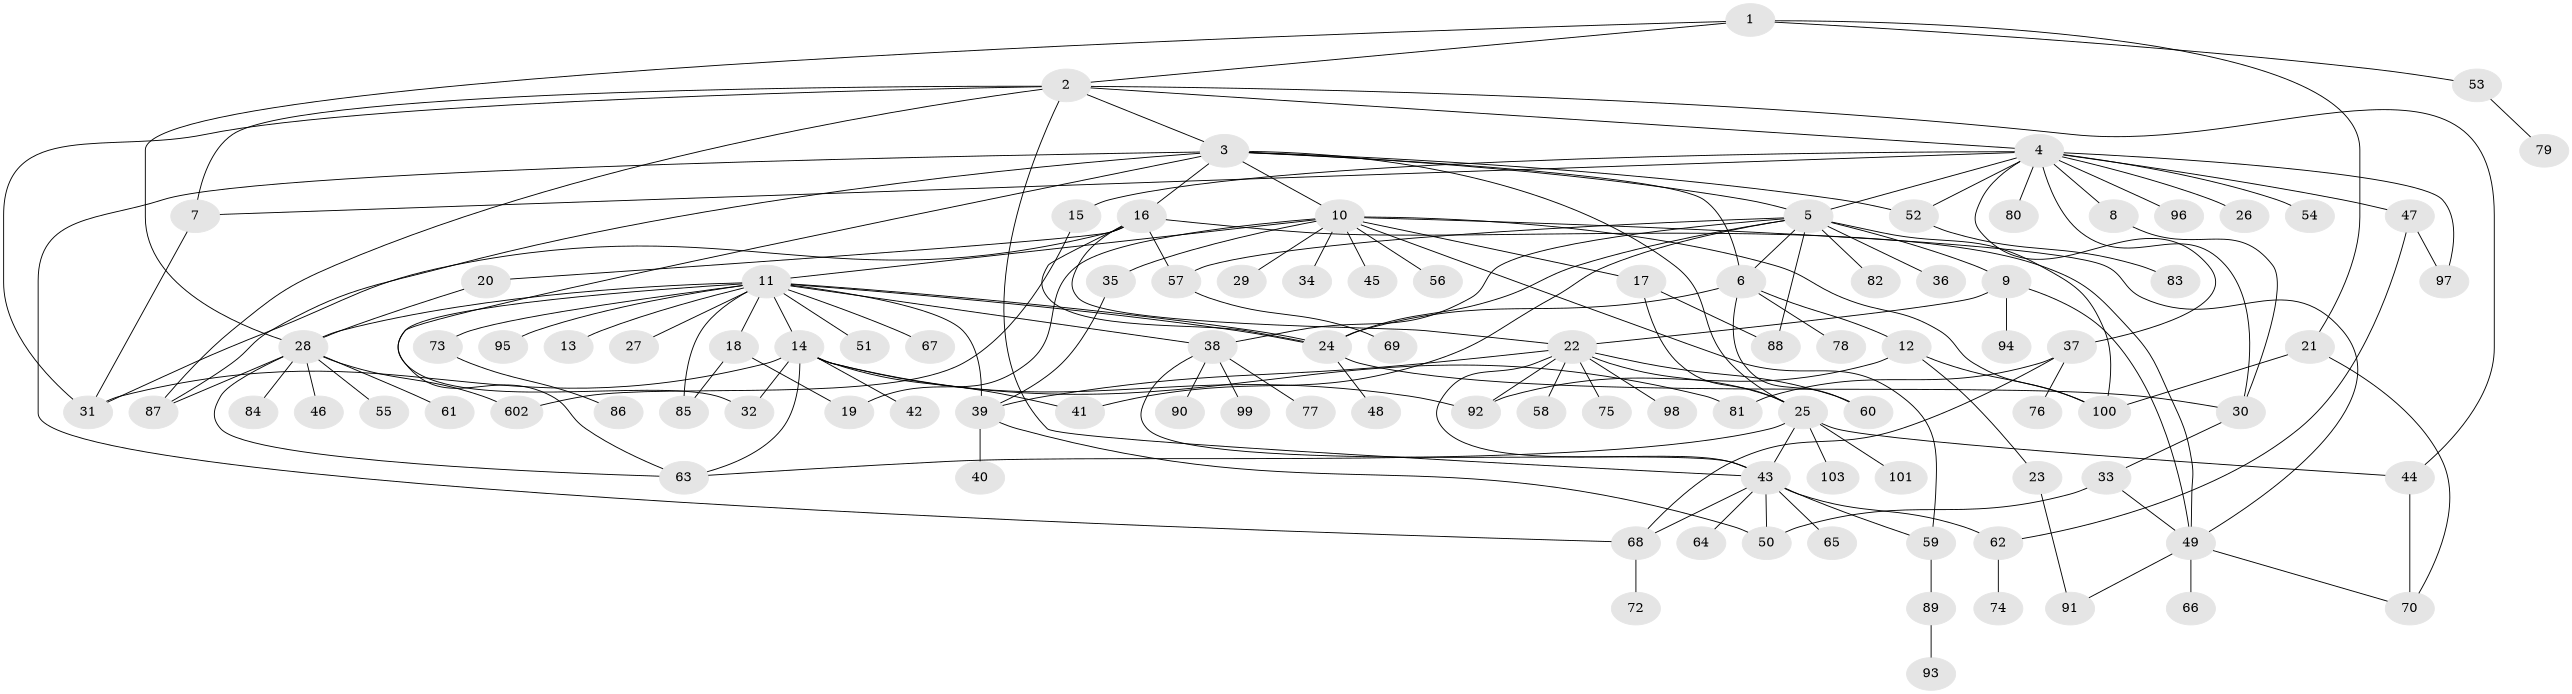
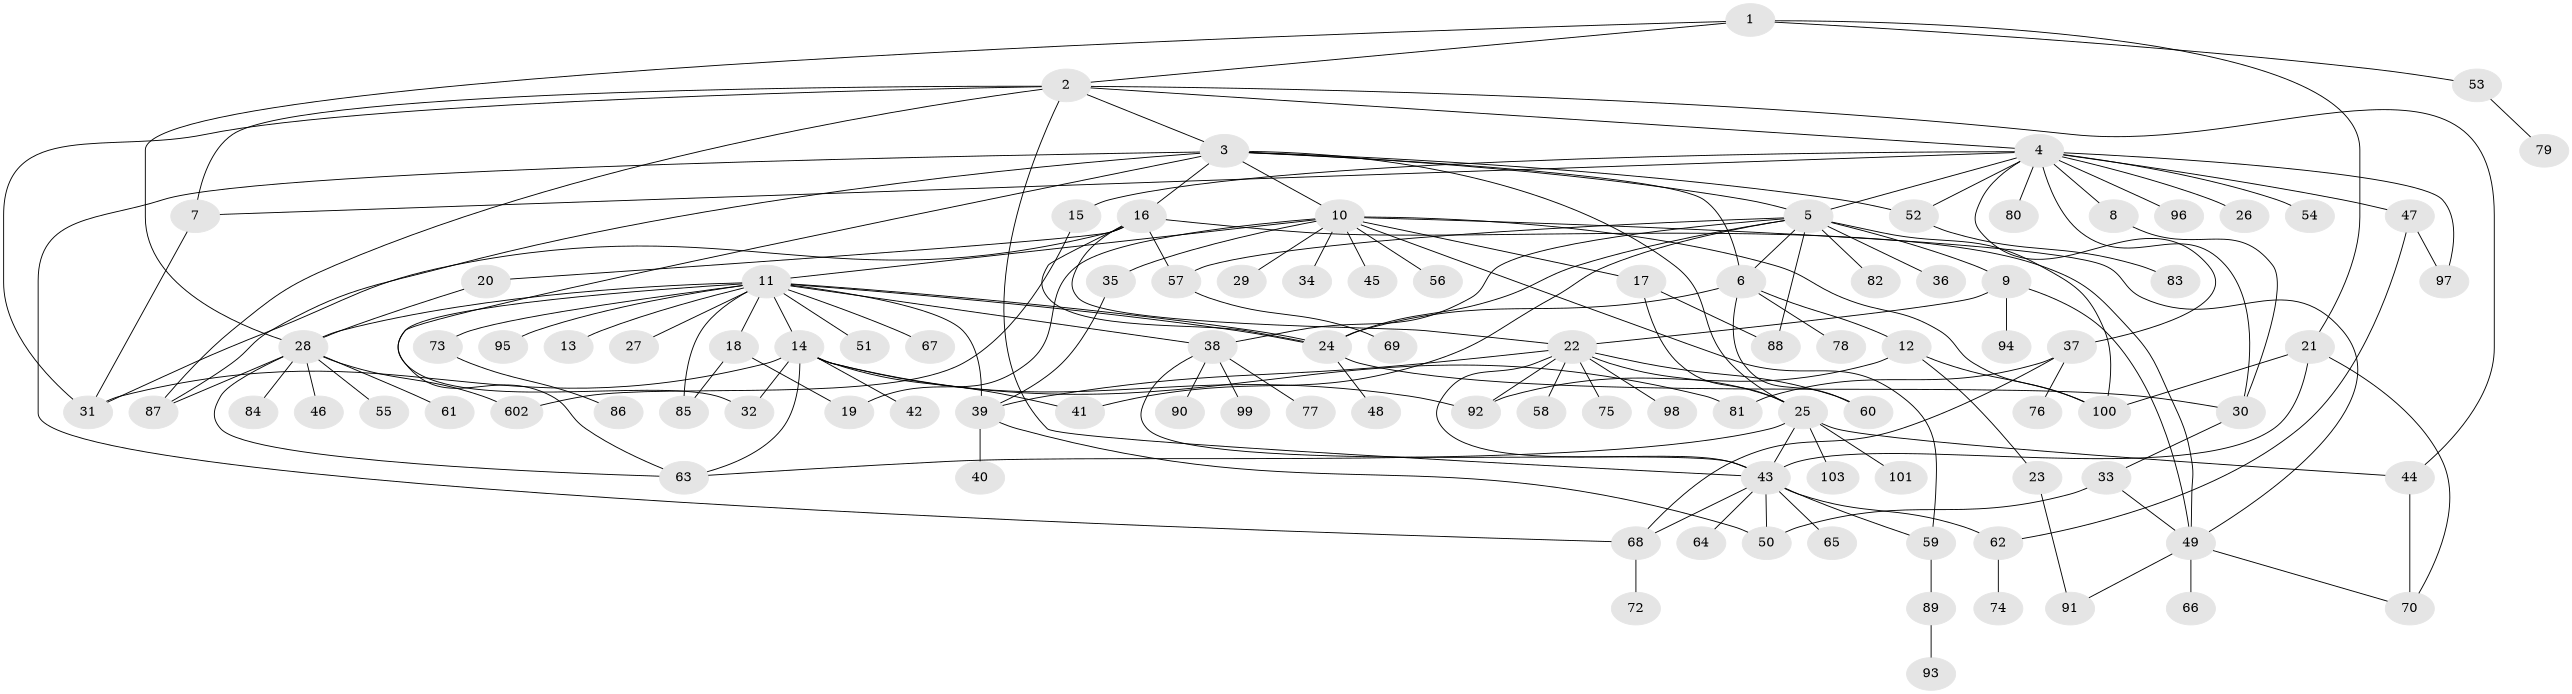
edge "21" -- "43": added
